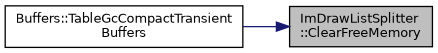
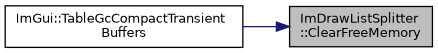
node "Buffers::TableGcCompactTransient Buffers": label "Buffers::TableGcCompactTransient Buffers" -> "ImGui::TableGcCompactTransient Buffers"
